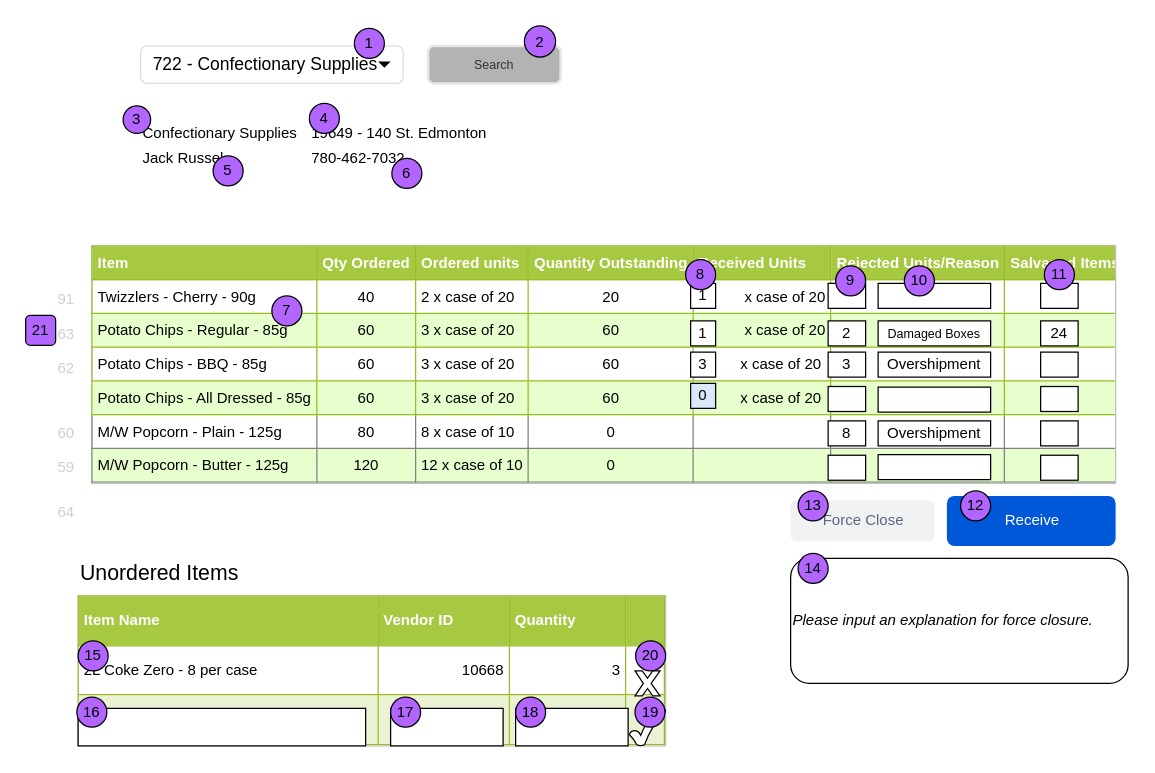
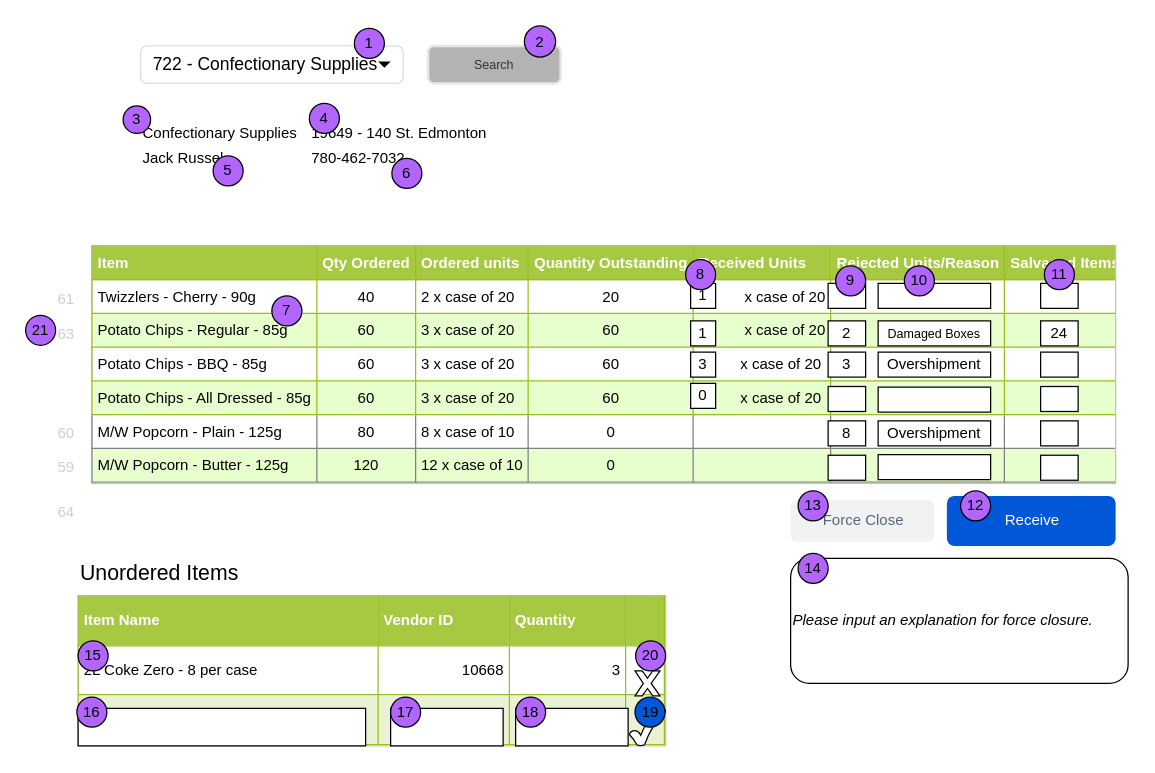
node "91": label "91" -> "61"
node "21": shape rounded rectangle -> ellipse
node "62": removed
node "0": fillcolor #dae8fc -> #ffffff
node "19": fillcolor #b266ff -> #0057d8
